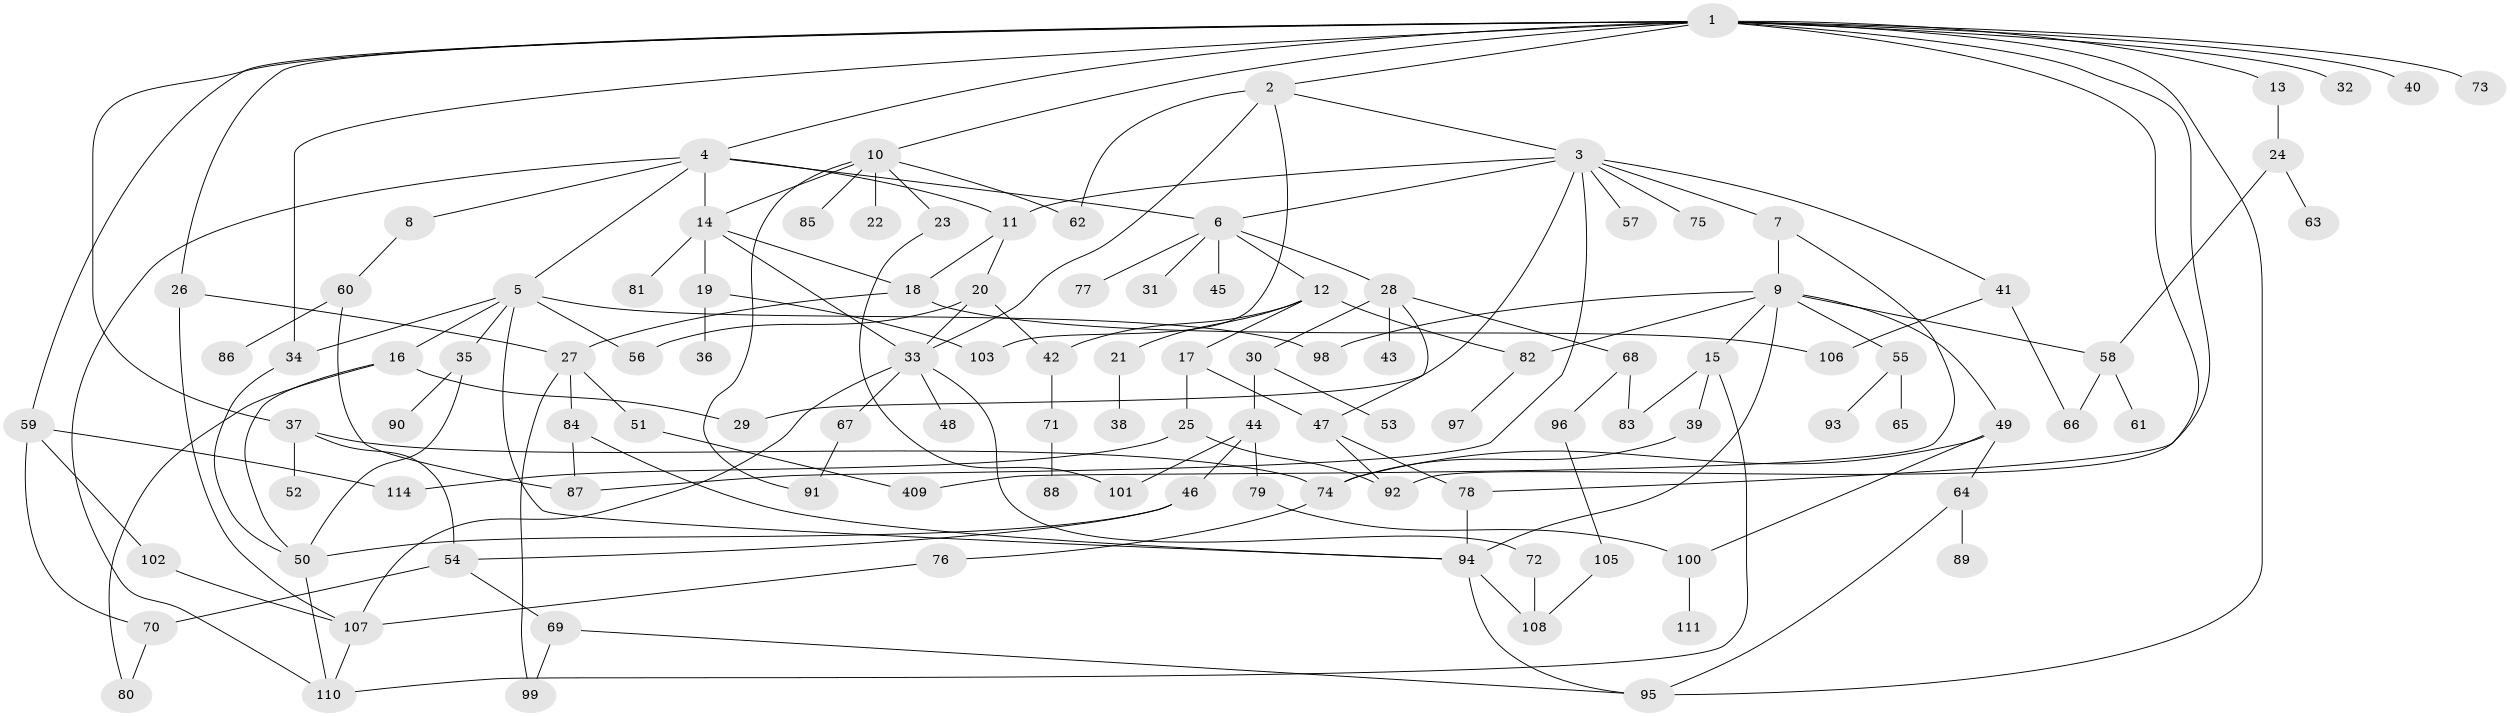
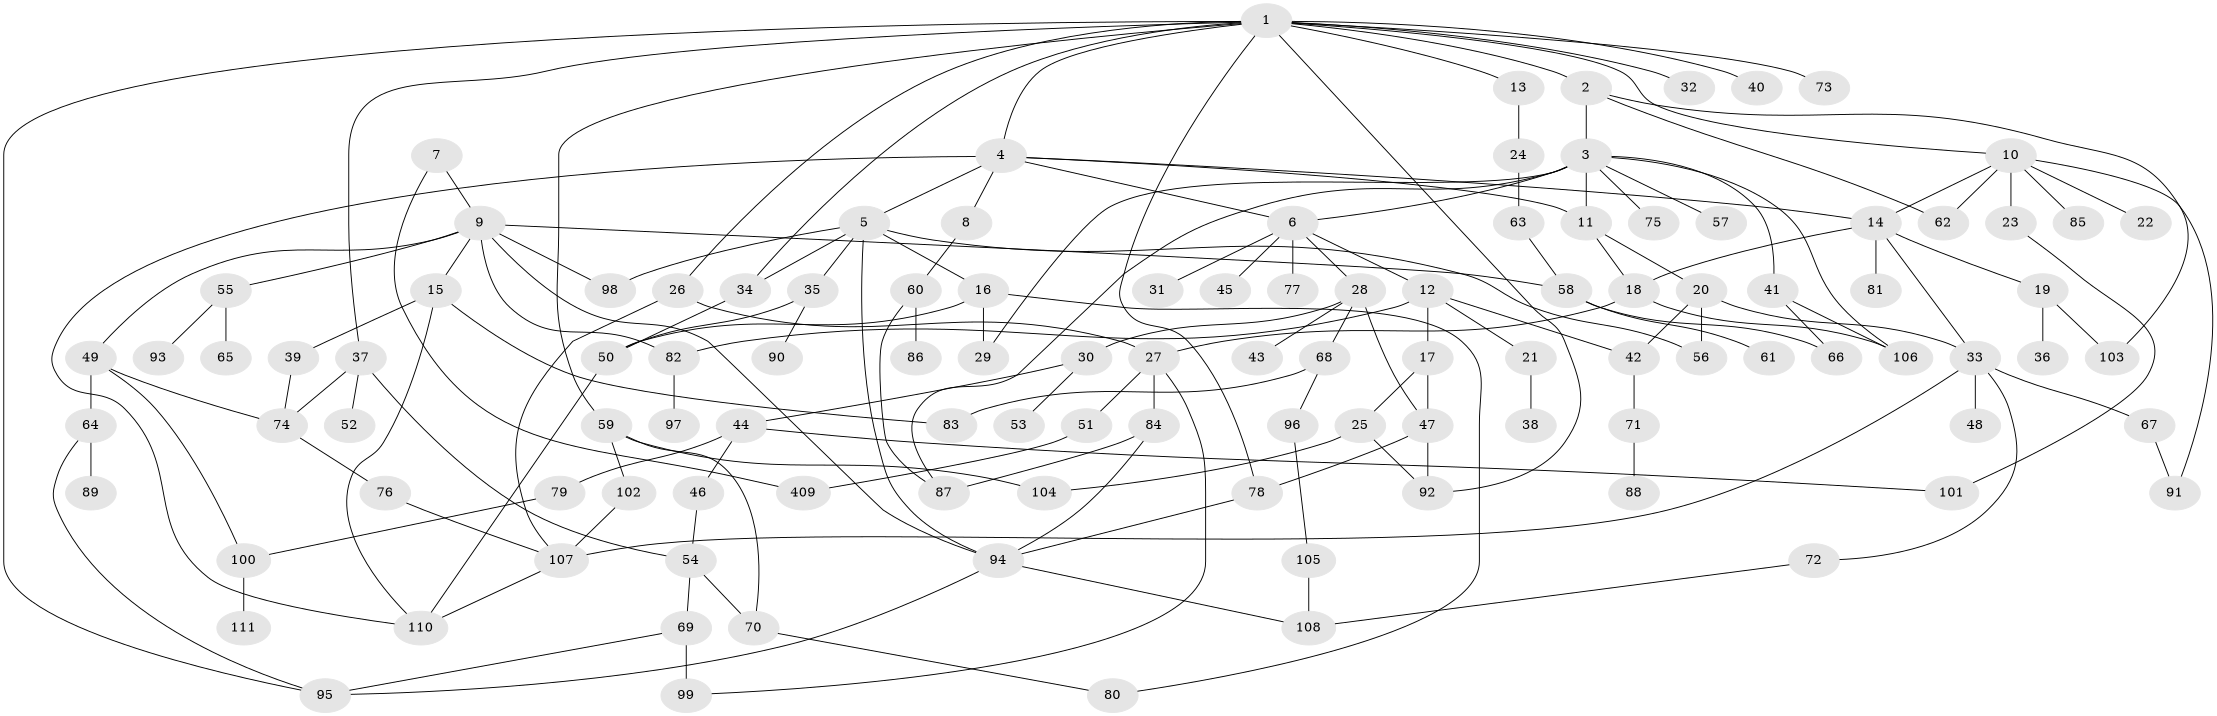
edge "3" -- "7": now "3" -- "106"
edge "2" -- "33": removed
edge "24" -- "58": now "63" -- "58"
node "114": label "114" -> "104"
edge "46" -- "50": removed
